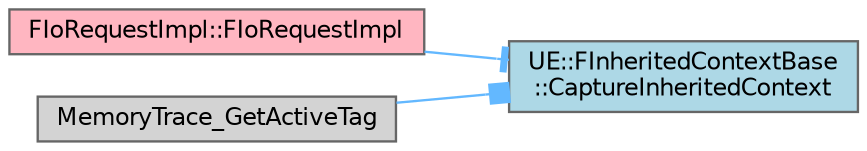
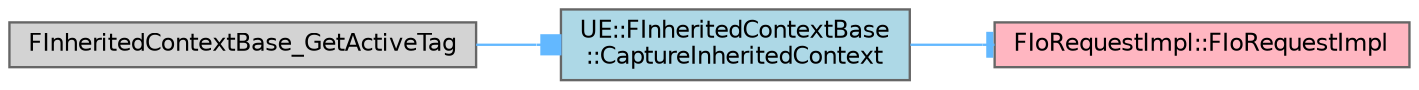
edge "FIoRequestImpl::FIoRequestImpl" -> "UE::FInheritedContextBase ::CaptureInheritedContext": reversed
node "MemoryTrace_GetActiveTag": label "MemoryTrace_GetActiveTag" -> "FInheritedContextBase_GetActiveTag"
